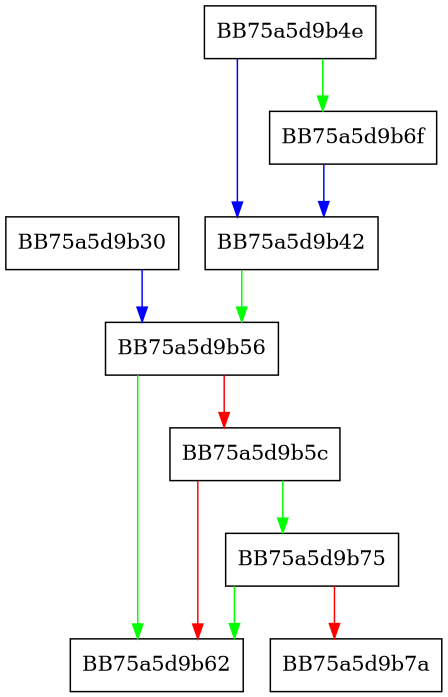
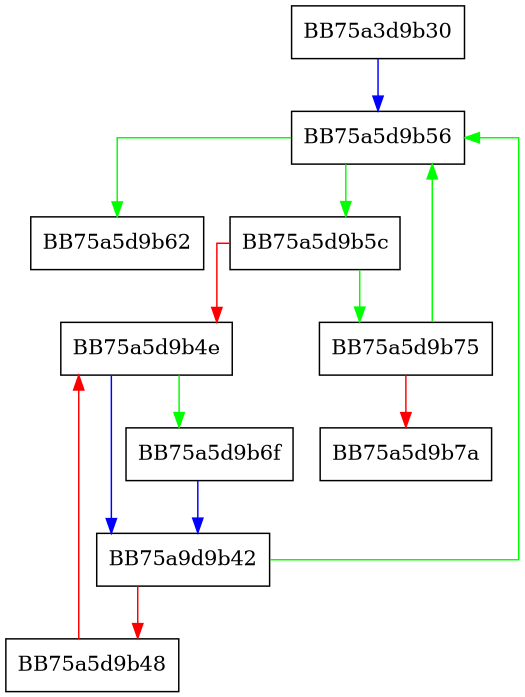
node "BB75a5d9b30": label "BB75a5d9b30" -> "BB75a3d9b30"
node "BB75a5d9b42": label "BB75a5d9b42" -> "BB75a9d9b42"
edge "BB75a5d9b56" -> "BB75a5d9b5c": color red -> green
edge "BB75a5d9b5c" -> "BB75a5d9b62": now "BB75a5d9b5c" -> "BB75a5d9b4e"
edge "BB75a5d9b75" -> "BB75a5d9b62": now "BB75a5d9b75" -> "BB75a5d9b56"
node "BB75a5d9b48": added
